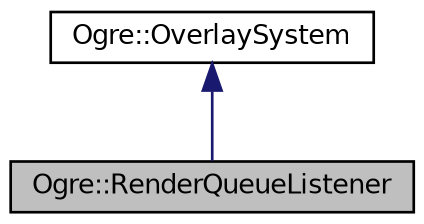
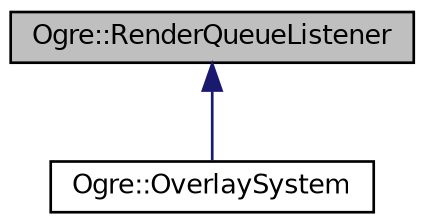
edge "Ogre::RenderQueueListener" -> "Ogre::OverlaySystem": reversed
